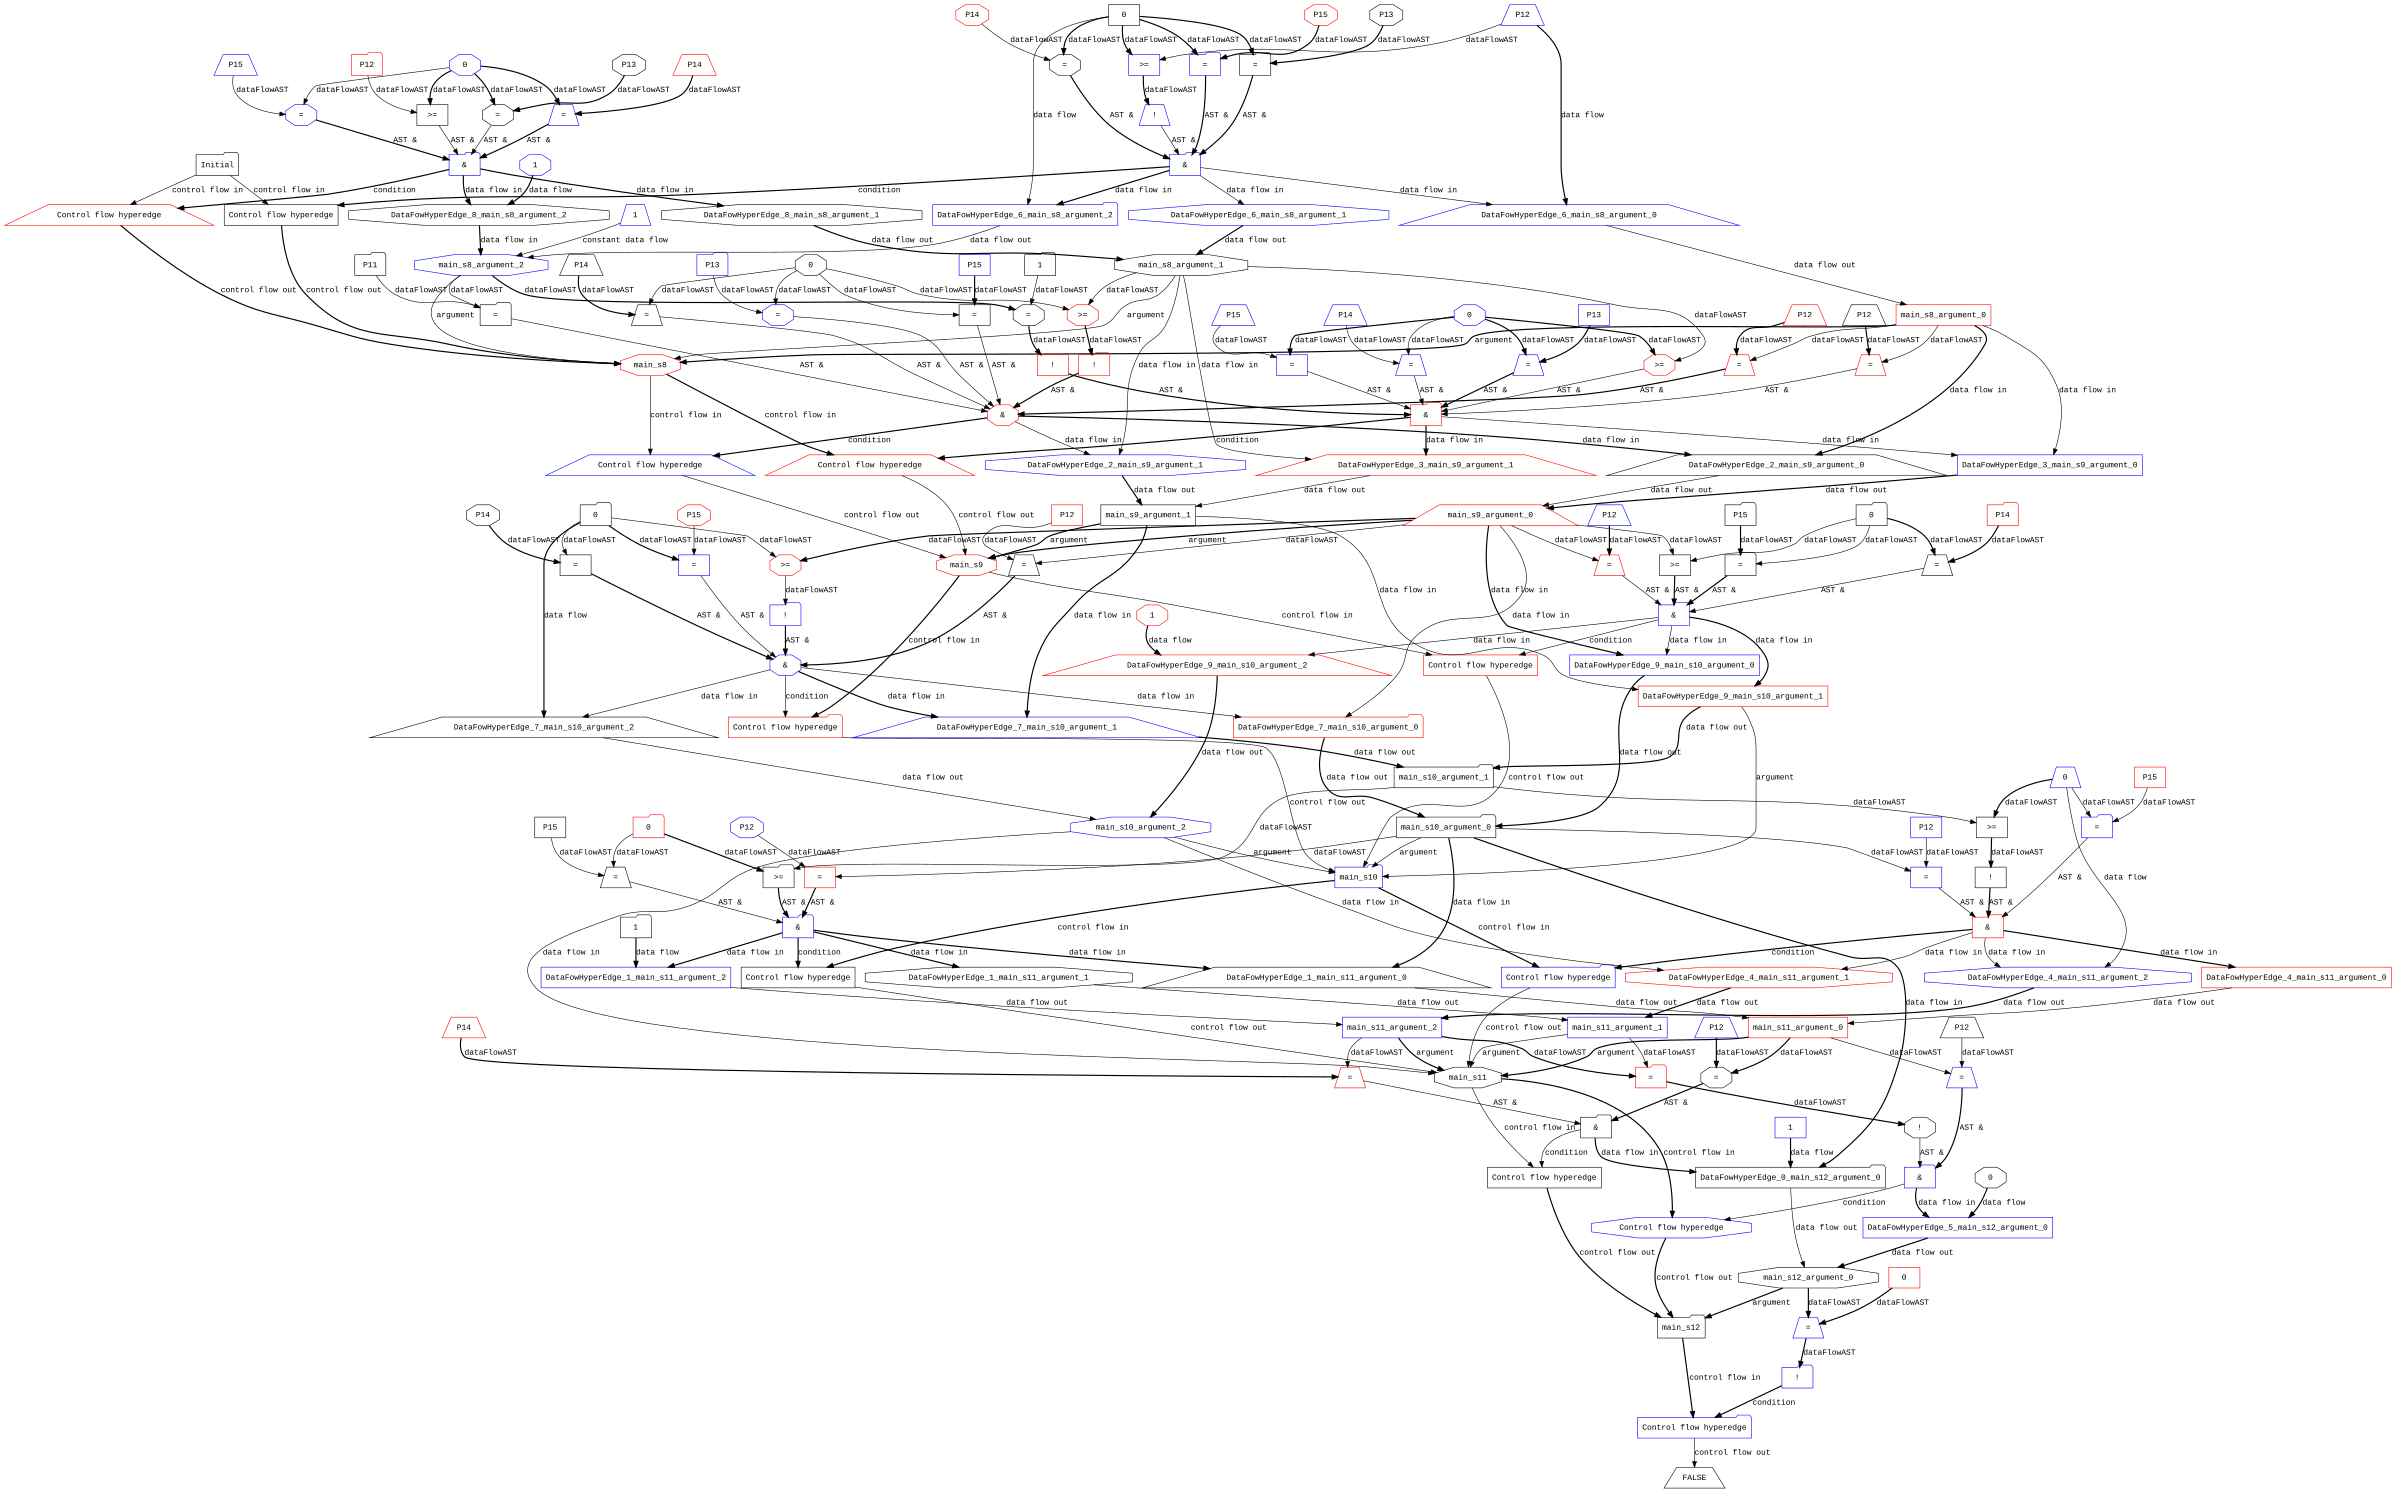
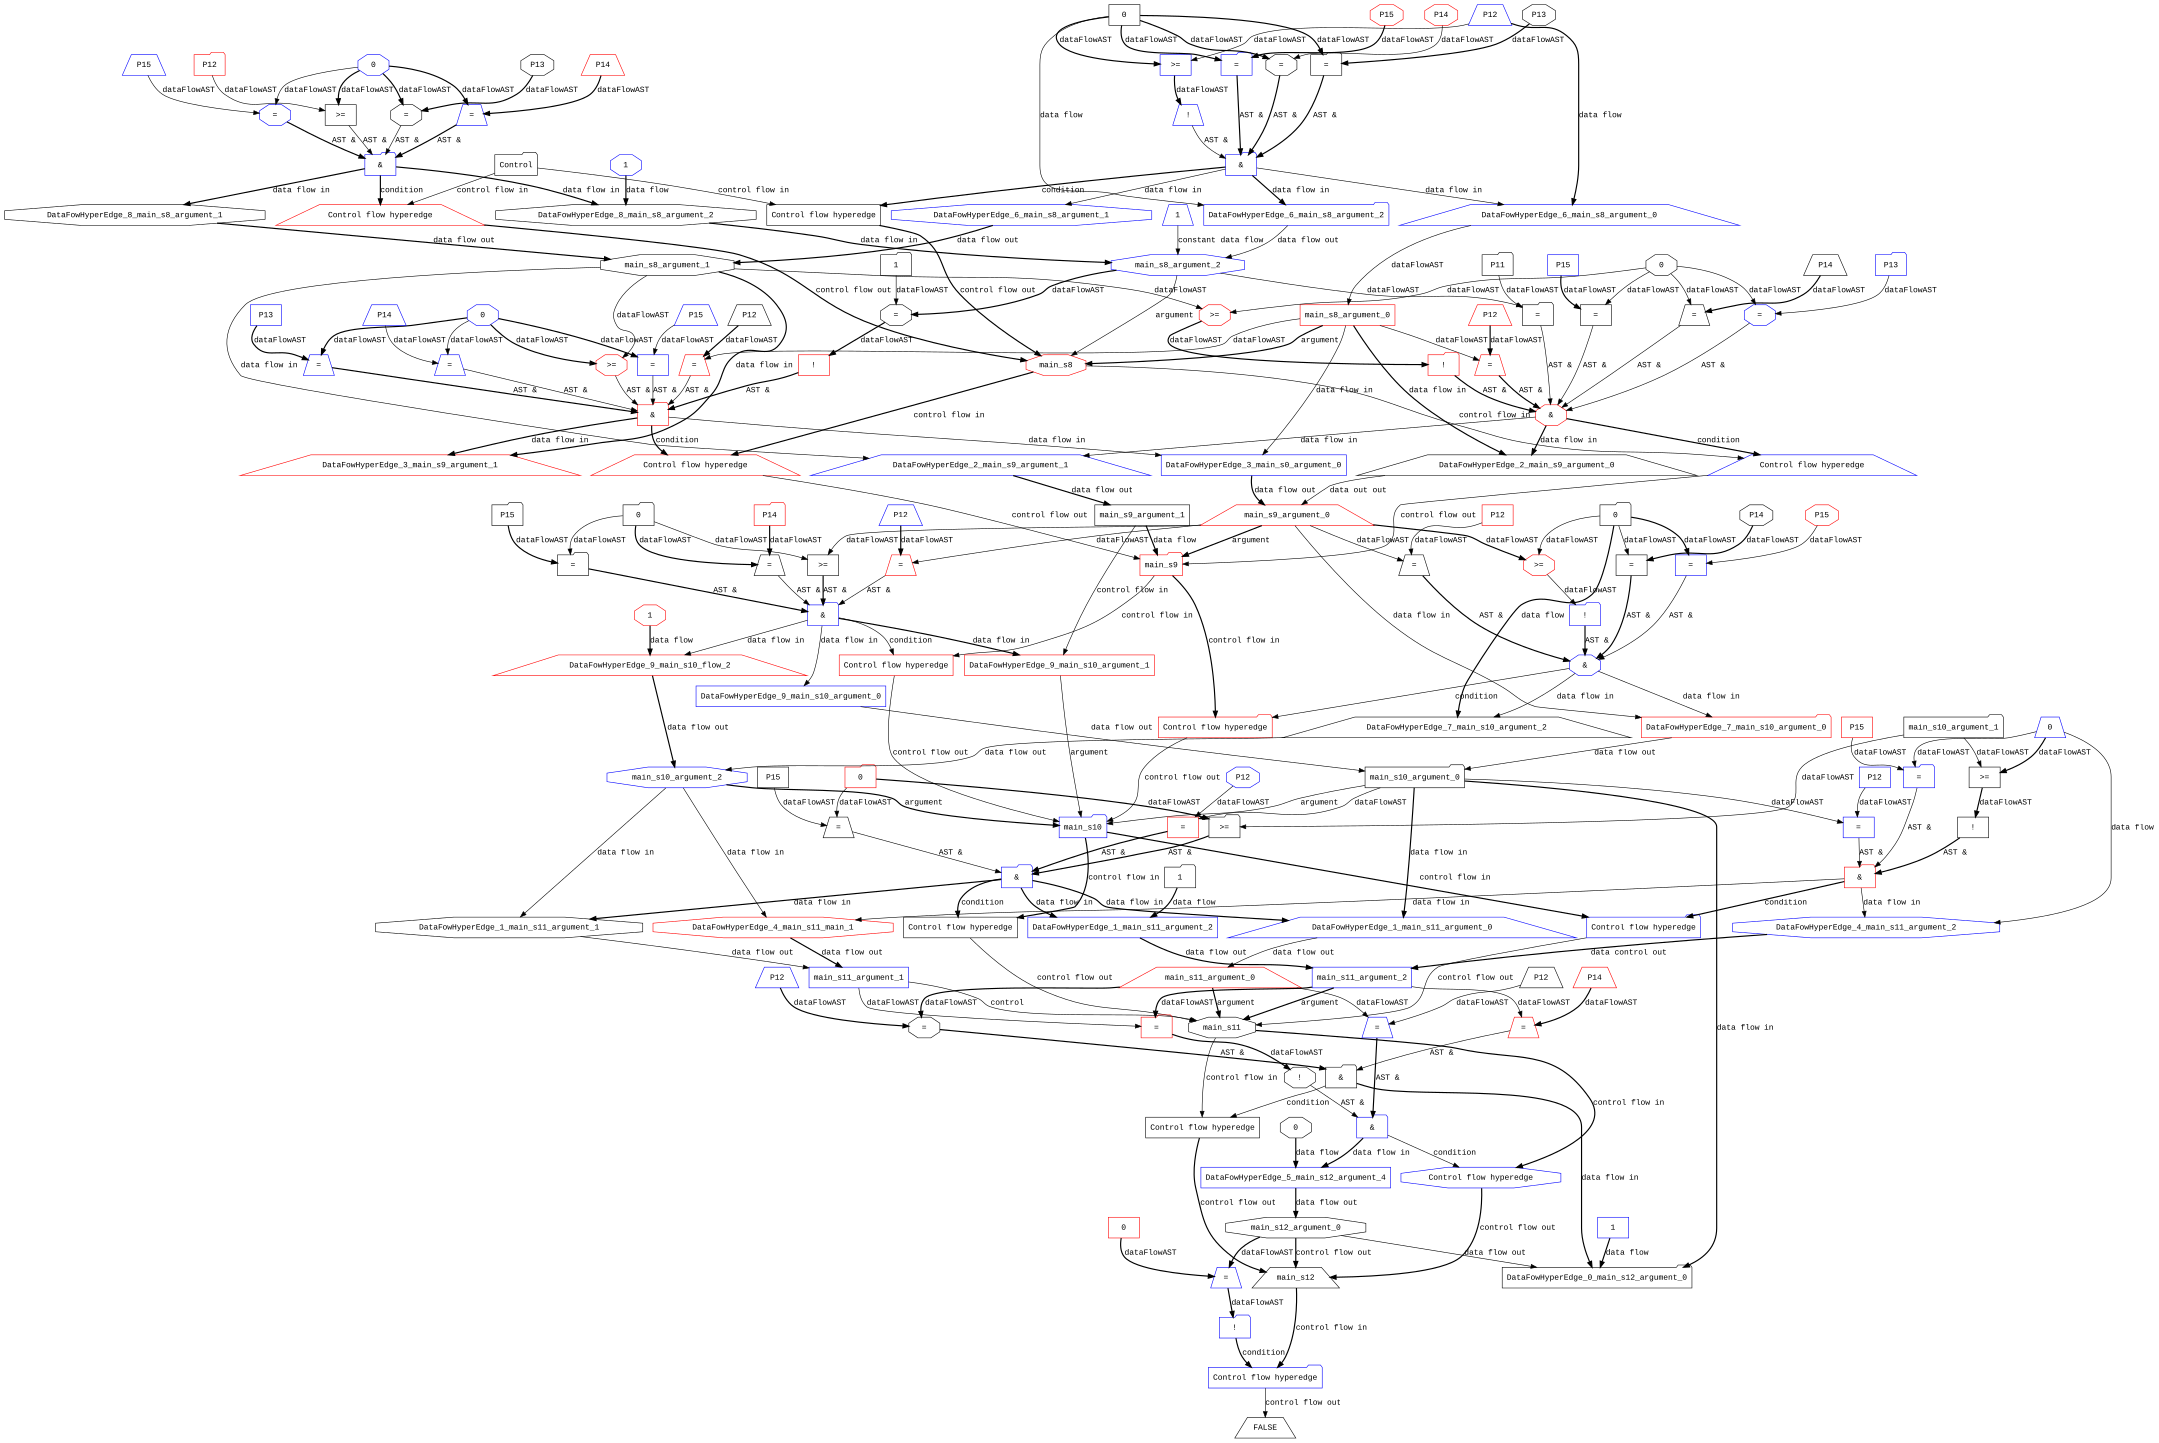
node "Initial": label "Initial" -> "Control"
edge "DataFowHyperEdge_6_main_s8_argument_0" -> "main_s8_argument_0": label "data flow out" -> "dataFlowAST"
edge "main_s8_argument_1" -> "main_s8": removed, label "argument"
edge "main_s8_argument_1" -> "DataFowHyperEdge_3_main_s9_argument_1": style solid -> bold
node "DataFowHyperEdge_2_main_s9_argument_1": shape octagon -> trapezium
node "DataFowHyperEdge_3_main_s9_argument_0": label "DataFowHyperEdge_3_main_s9_argument_0" -> "DataFowHyperEdge_3_main_s0_argument_0"
edge "DataFowHyperEdge_3_main_s9_argument_1" -> "main_s9_argument_1": removed, label "data flow out"
edge "DataFowHyperEdge_2_main_s9_argument_0" -> "main_s9_argument_0": label "data flow out" -> "data out out"
edge "main_s9_argument_1" -> "main_s9": label "argument" -> "data flow"
node "main_s9": shape octagon -> folder
edge "main_s9_argument_1" -> "DataFowHyperEdge_9_main_s10_argument_1": label "data flow in" -> "control flow in"
edge "main_s9_argument_0" -> "DataFowHyperEdge_9_main_s10_argument_0": removed, label "data flow in"
node "DataFowHyperEdge_9_main_s10_argument_2": label "DataFowHyperEdge_9_main_s10_argument_2" -> "DataFowHyperEdge_9_main_s10_flow_2"
node "DataFowHyperEdge_7_main_s10_argument_1": removed
edge "DataFowHyperEdge_9_main_s10_argument_1" -> "main_s10_argument_1": removed, label "data flow out"
edge "DataFowHyperEdge_9_main_s10_argument_0" -> "main_s10_argument_0": style bold -> solid
edge "DataFowHyperEdge_7_main_s10_argument_0" -> "main_s10_argument_0": style bold -> solid
edge "main_s10_argument_2" -> "main_s10": style solid -> bold
node "DataFowHyperEdge_1_main_s11_argument_0": color black -> blue
node "DataFowHyperEdge_4_main_s11_argument_1": label "DataFowHyperEdge_4_main_s11_argument_1" -> "DataFowHyperEdge_4_main_s11_main_1"
node "DataFowHyperEdge_4_main_s11_argument_0": removed
edge "DataFowHyperEdge_4_main_s11_argument_2" -> "main_s11_argument_2": label "data flow out" -> "data control out"
edge "DataFowHyperEdge_1_main_s11_argument_2" -> "main_s11_argument_2": style solid -> bold
edge "main_s10_argument_2" -> "main_s11": now "main_s10_argument_2" -> "DataFowHyperEdge_1_main_s11_argument_1"
node "main_s11_argument_0": shape box -> trapezium
edge "main_s11_argument_1" -> "main_s11": label "argument" -> "control"
edge "DataFowHyperEdge_0_main_s12_argument_0" -> "main_s12_argument_0": reversed
node "DataFowHyperEdge_5_main_s12_argument_0": label "DataFowHyperEdge_5_main_s12_argument_0" -> "DataFowHyperEdge_5_main_s12_argument_4"
edge "main_s12_argument_0" -> "main_s12": label "argument" -> "control flow out"
node "main_s12": shape folder -> trapezium
